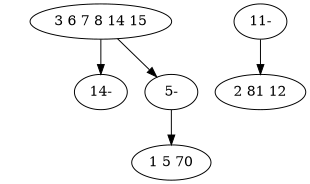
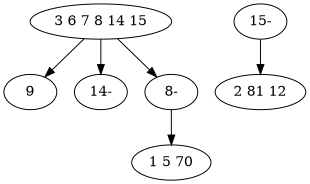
node "11-": label "11-" -> "15-"
node "9": added
node "5-": label "5-" -> "8-"
